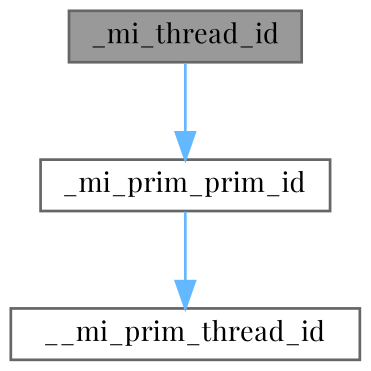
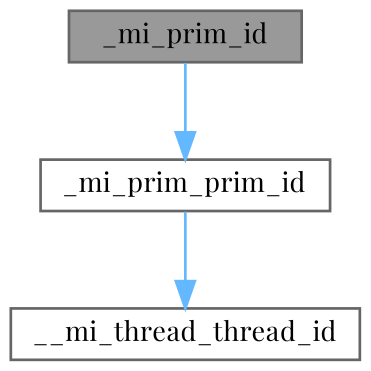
node "_mi_thread_id": label "_mi_thread_id" -> "_mi_prim_id"
node "__mi_prim_thread_id": label "__mi_prim_thread_id" -> "__mi_thread_thread_id"
